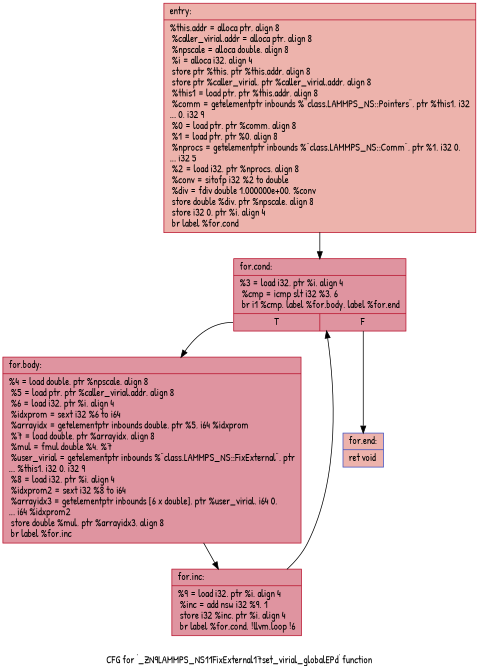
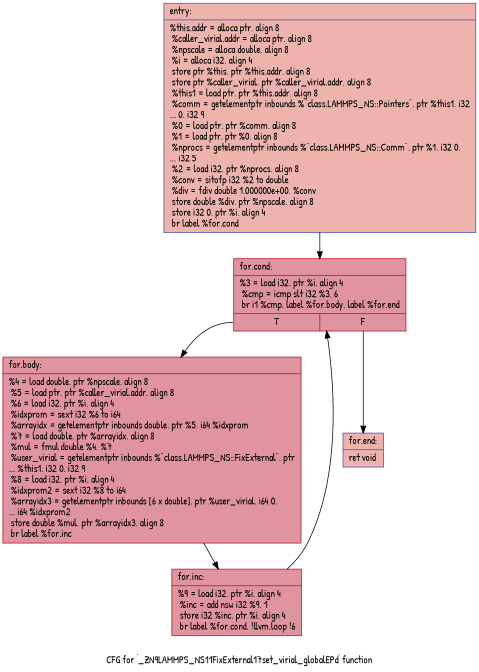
node "entry:": color #b70d28ff -> #3d50c3ff
